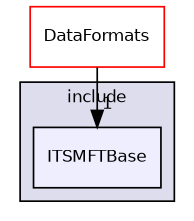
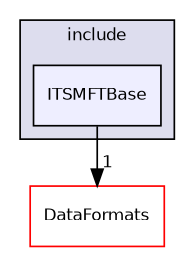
edge "DataFormats" -> "ITSMFTBase": reversed
